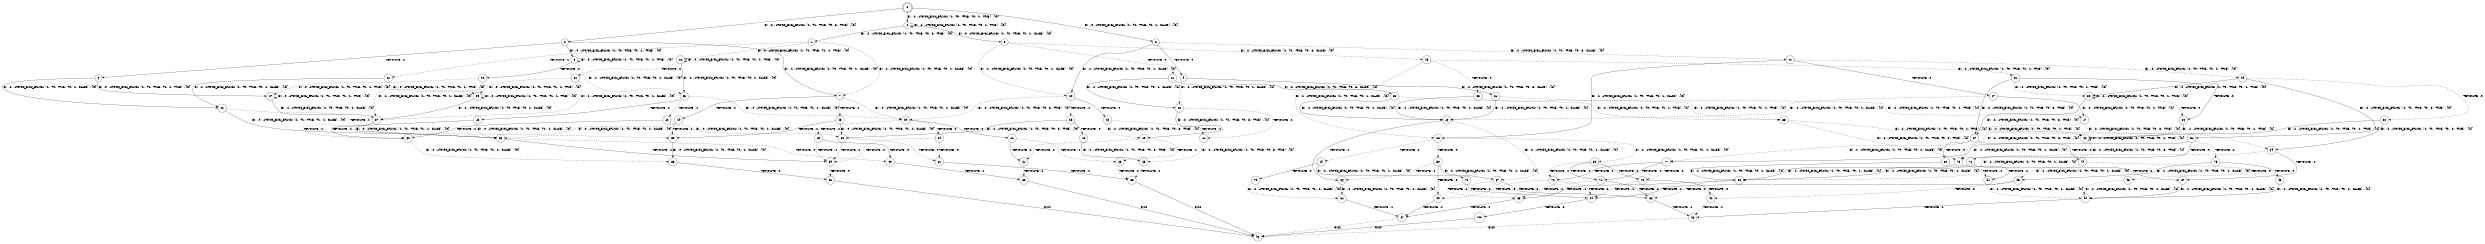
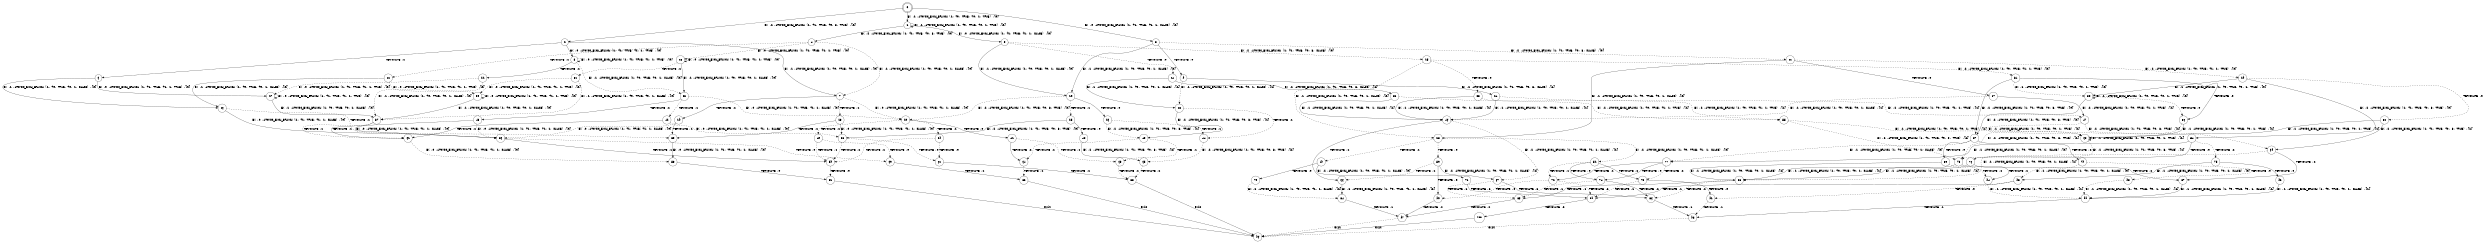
edge "5" -> "10": style dashed -> solid
edge "40" -> "60": style solid -> dashed
